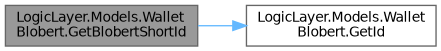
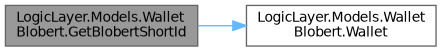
node "LogicLayer.Models.Wallet Blobert.GetId": label "LogicLayer.Models.Wallet Blobert.GetId" -> "LogicLayer.Models.Wallet Blobert.Wallet"
